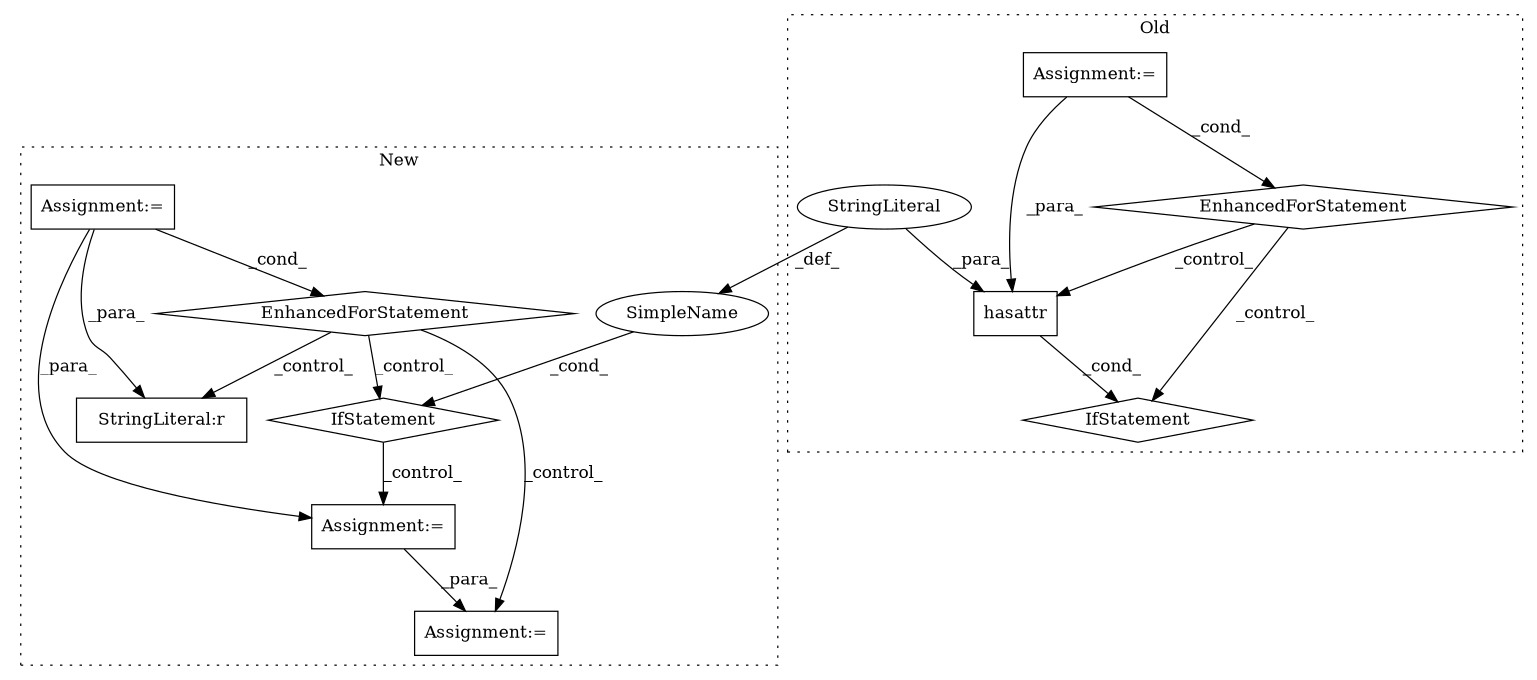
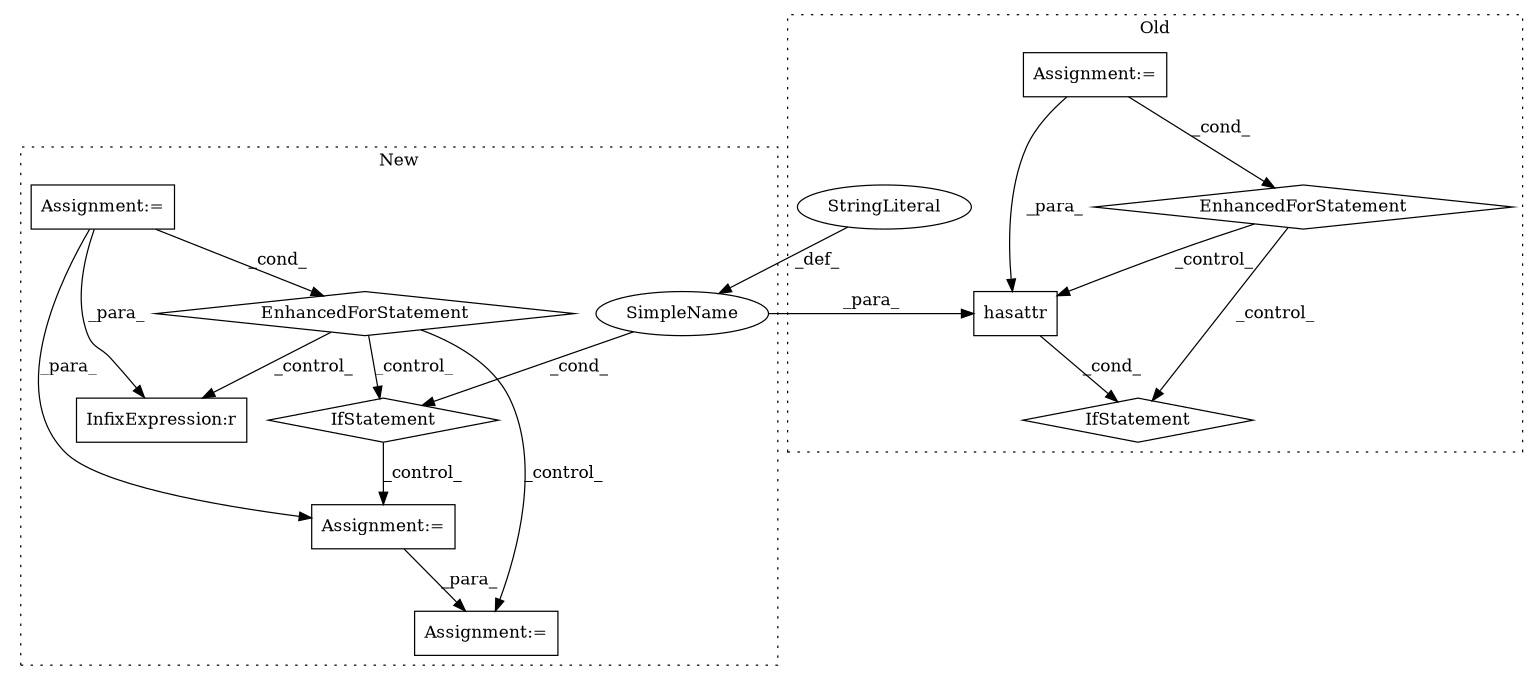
edge "StringLiteral" -> "hasattr": now "SimpleName" -> "hasattr"
node "StringLiteral:r": label "StringLiteral:r" -> "InfixExpression:r"
